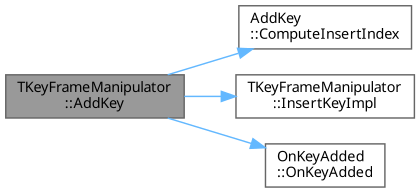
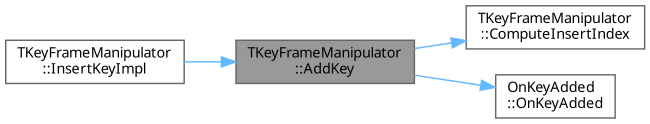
node "AddKey ::ComputeInsertIndex": label "AddKey ::ComputeInsertIndex" -> "TKeyFrameManipulator ::ComputeInsertIndex"
edge "TKeyFrameManipulator ::AddKey" -> "TKeyFrameManipulator ::InsertKeyImpl": reversed
